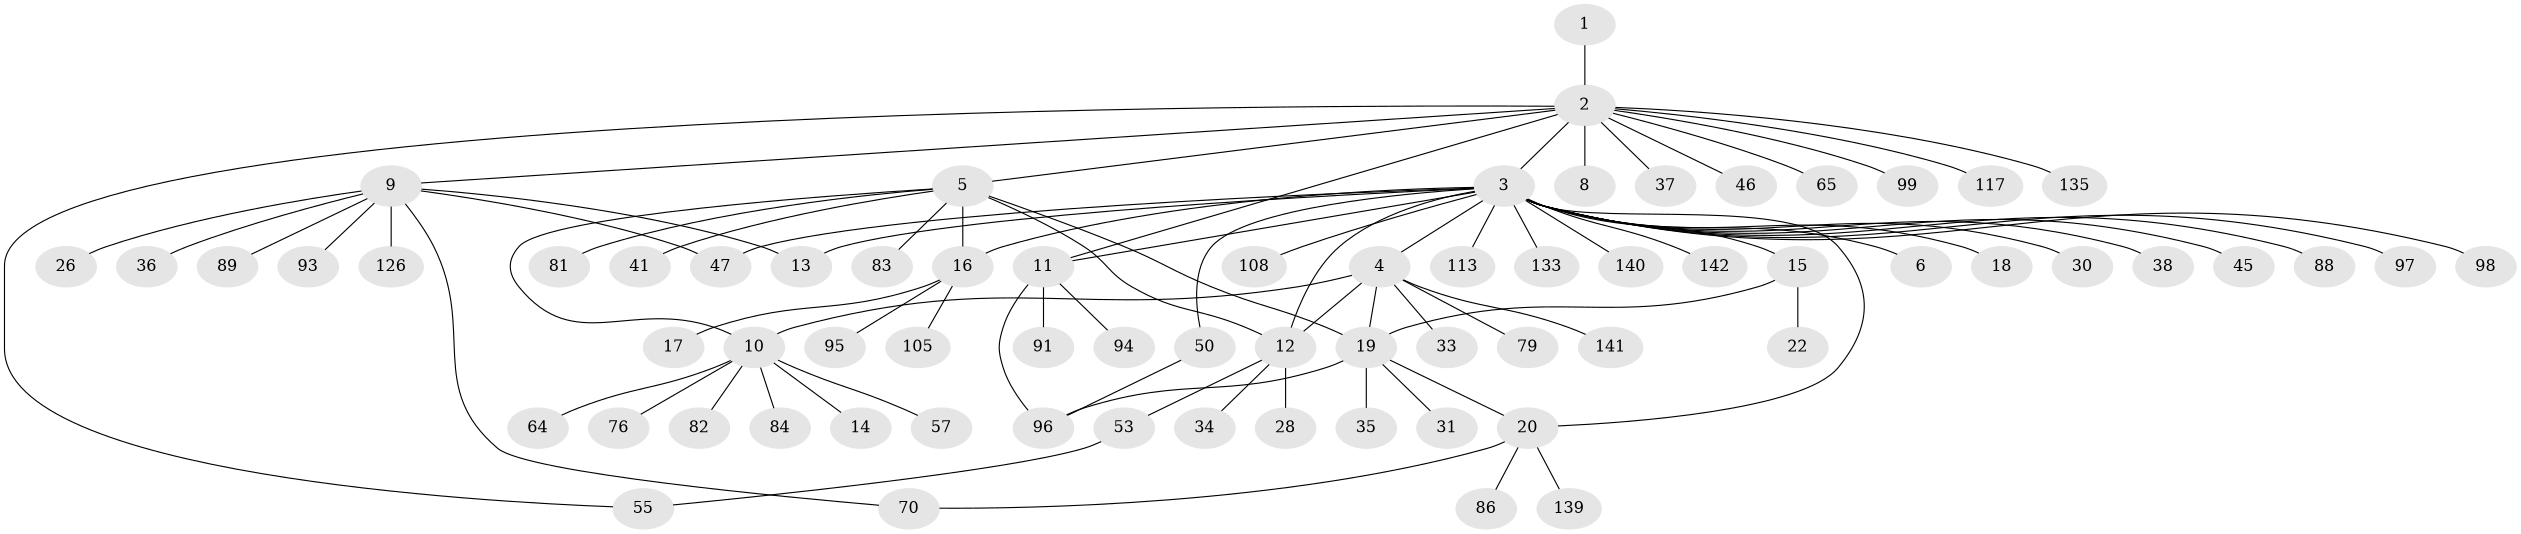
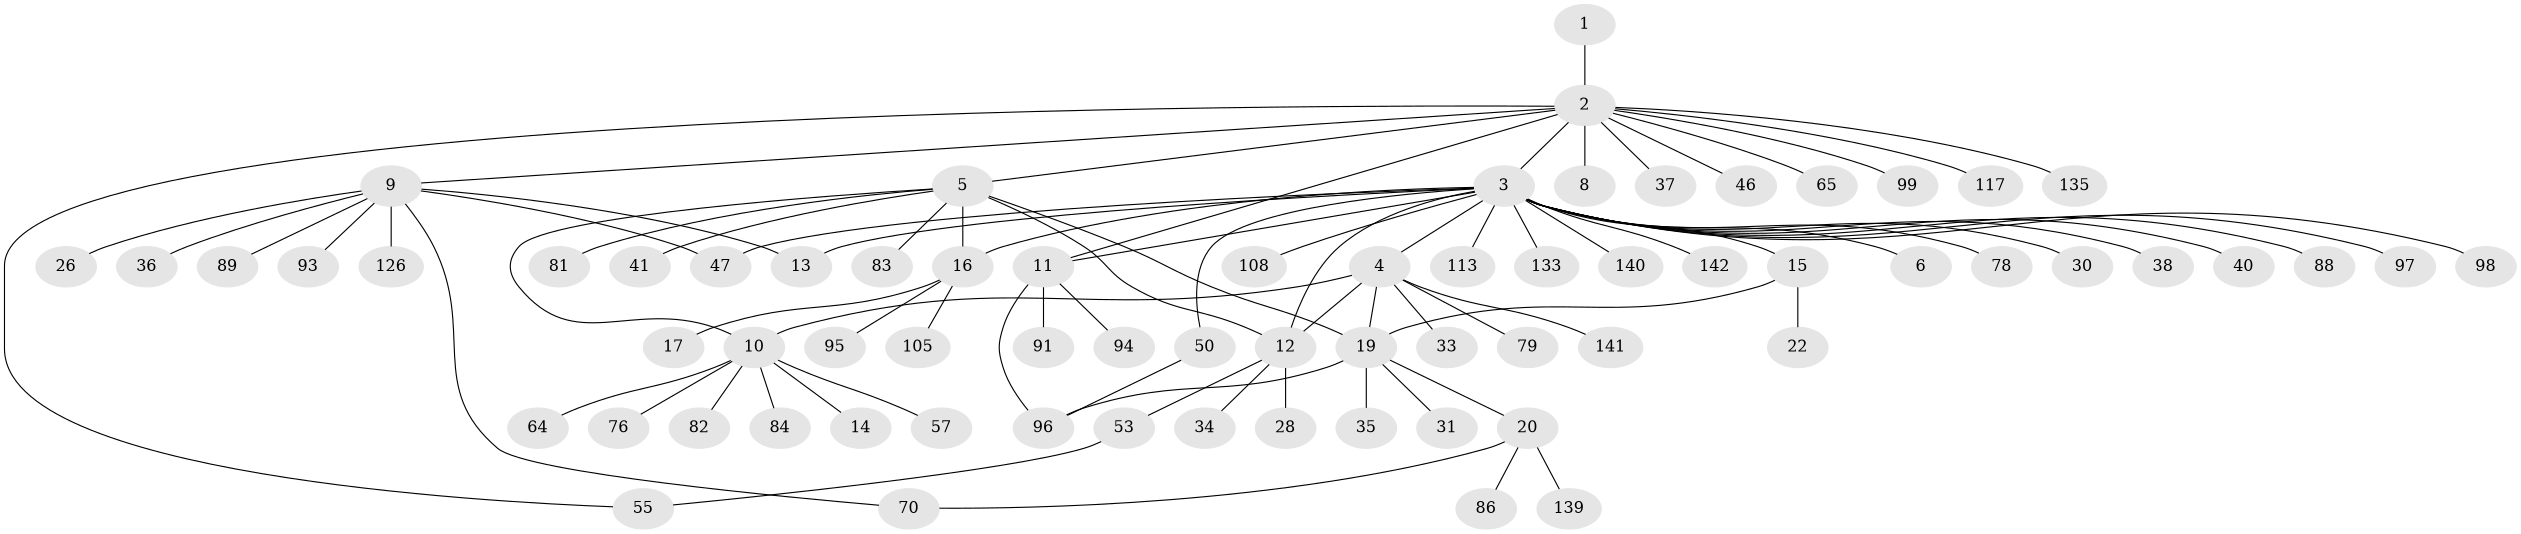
node "18": label "18" -> "78"
node "45": label "45" -> "40"
edge "3" -- "20": removed
